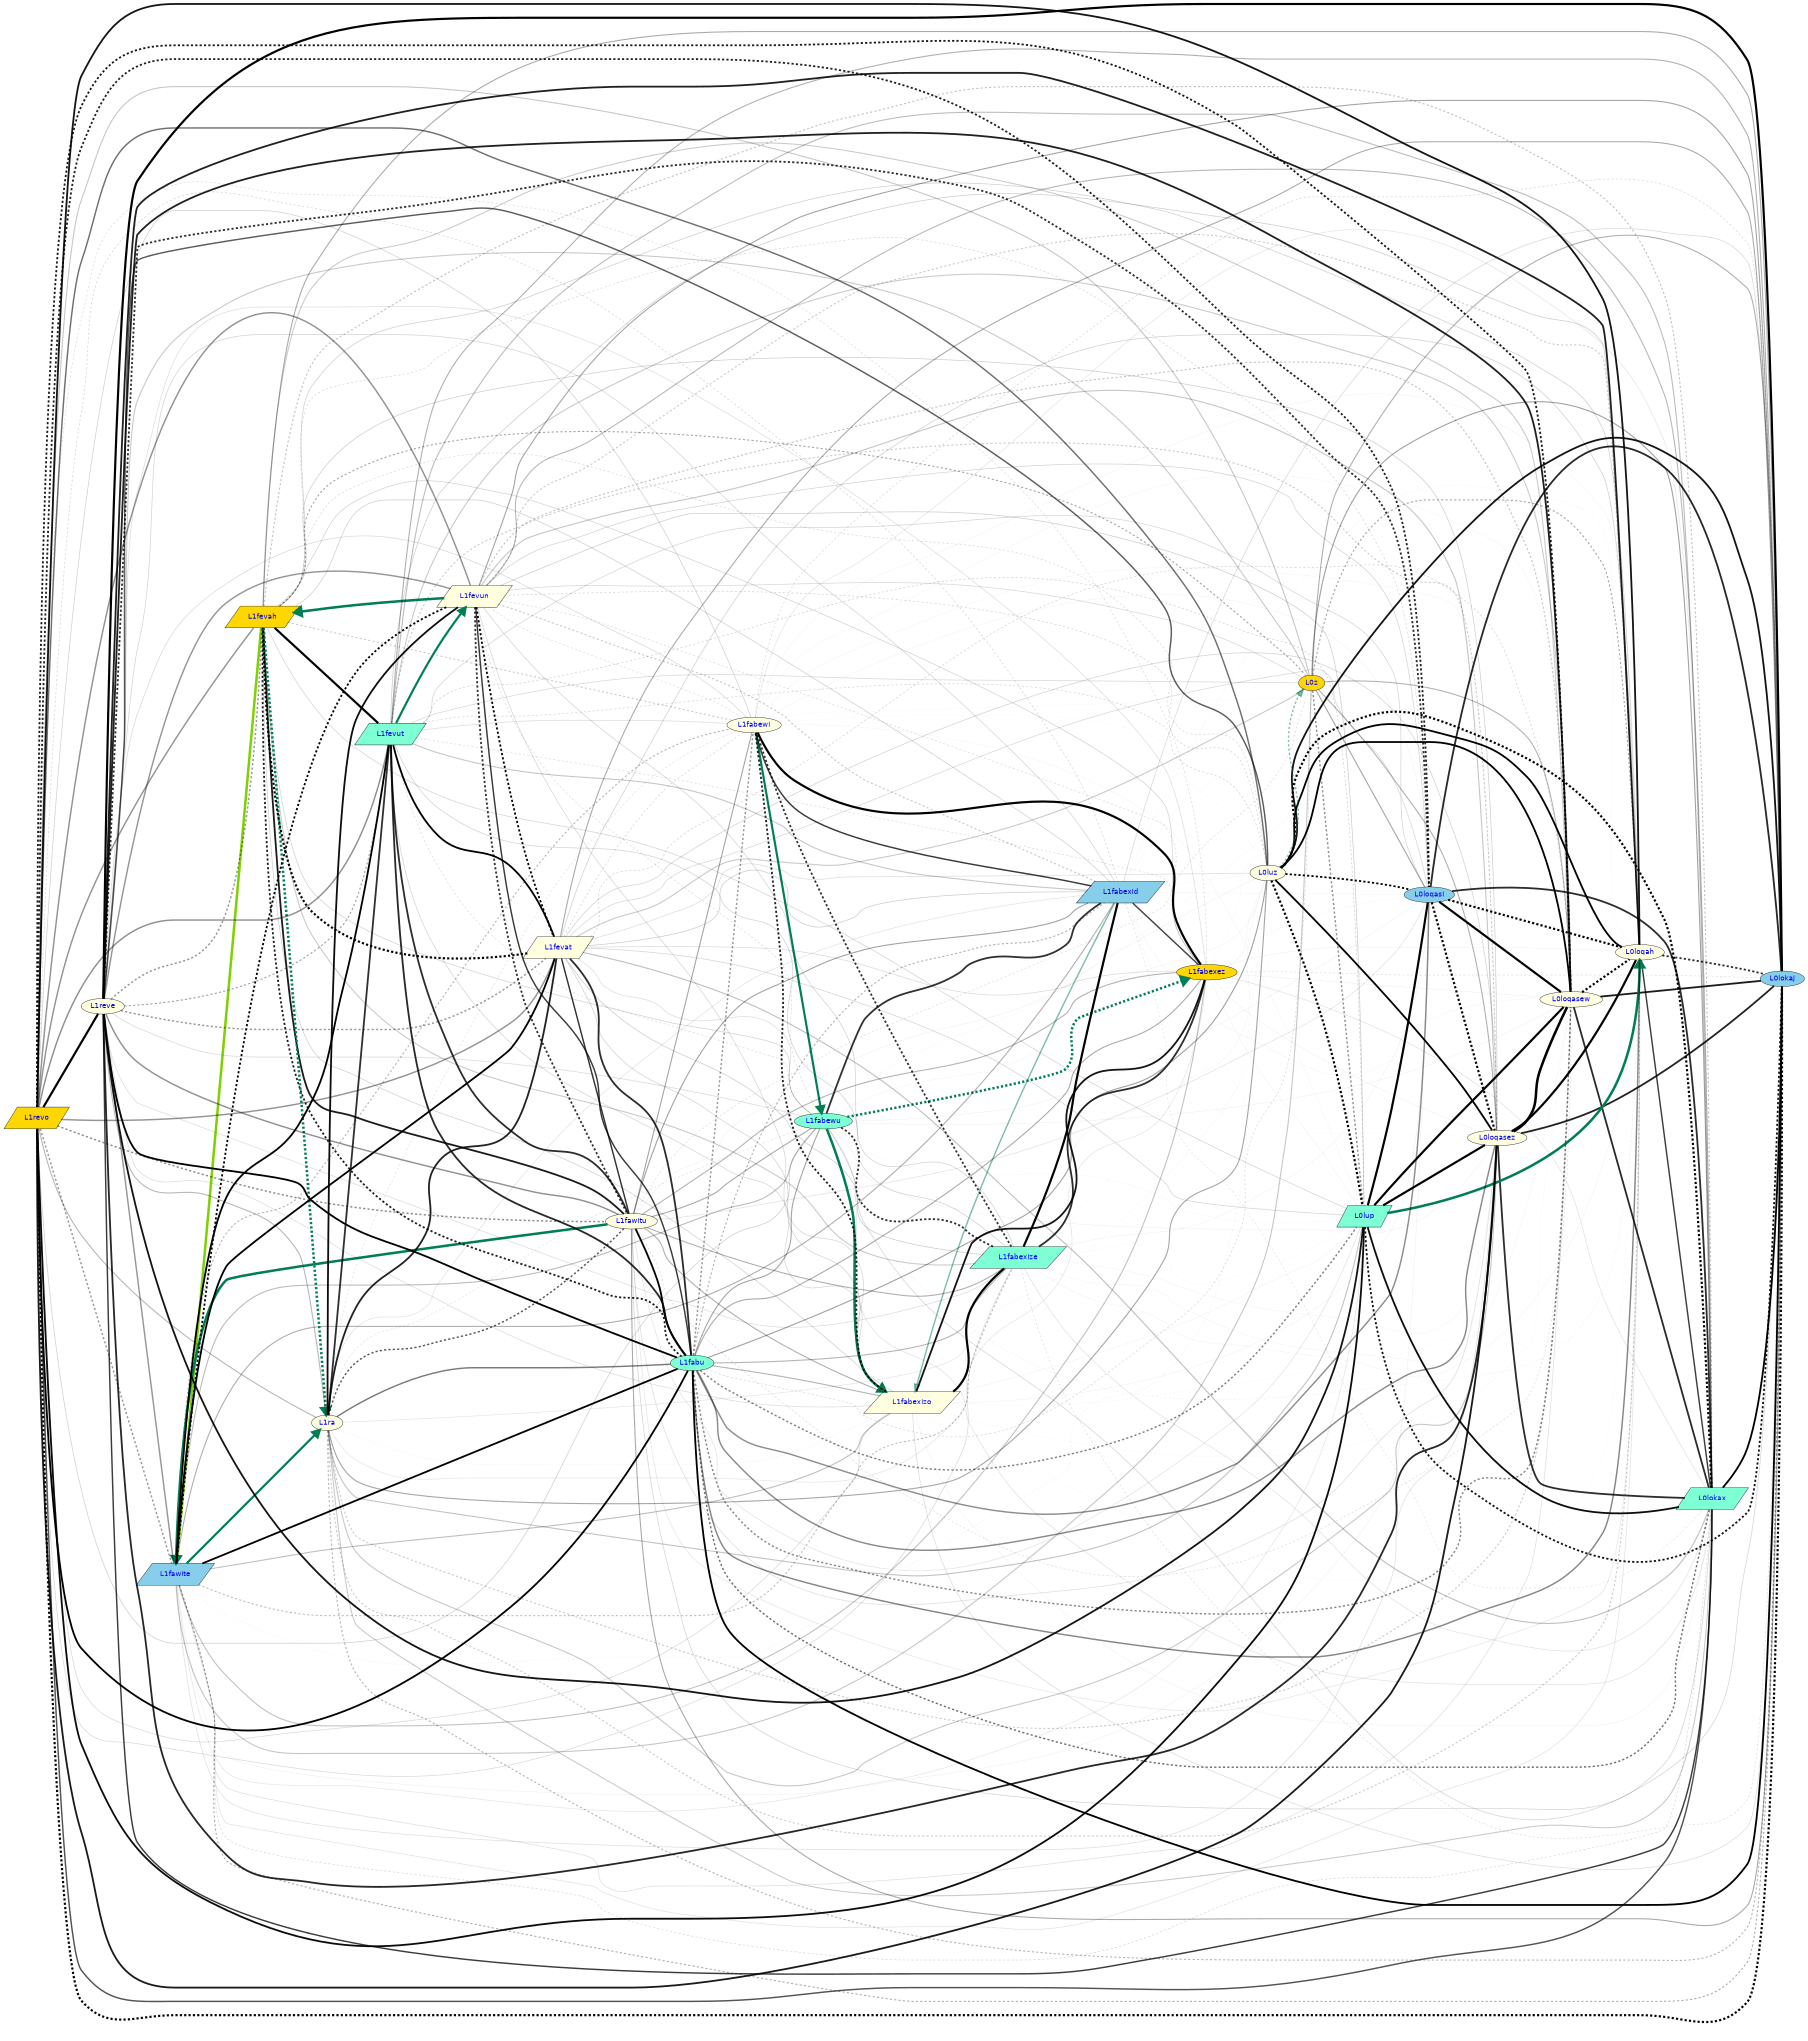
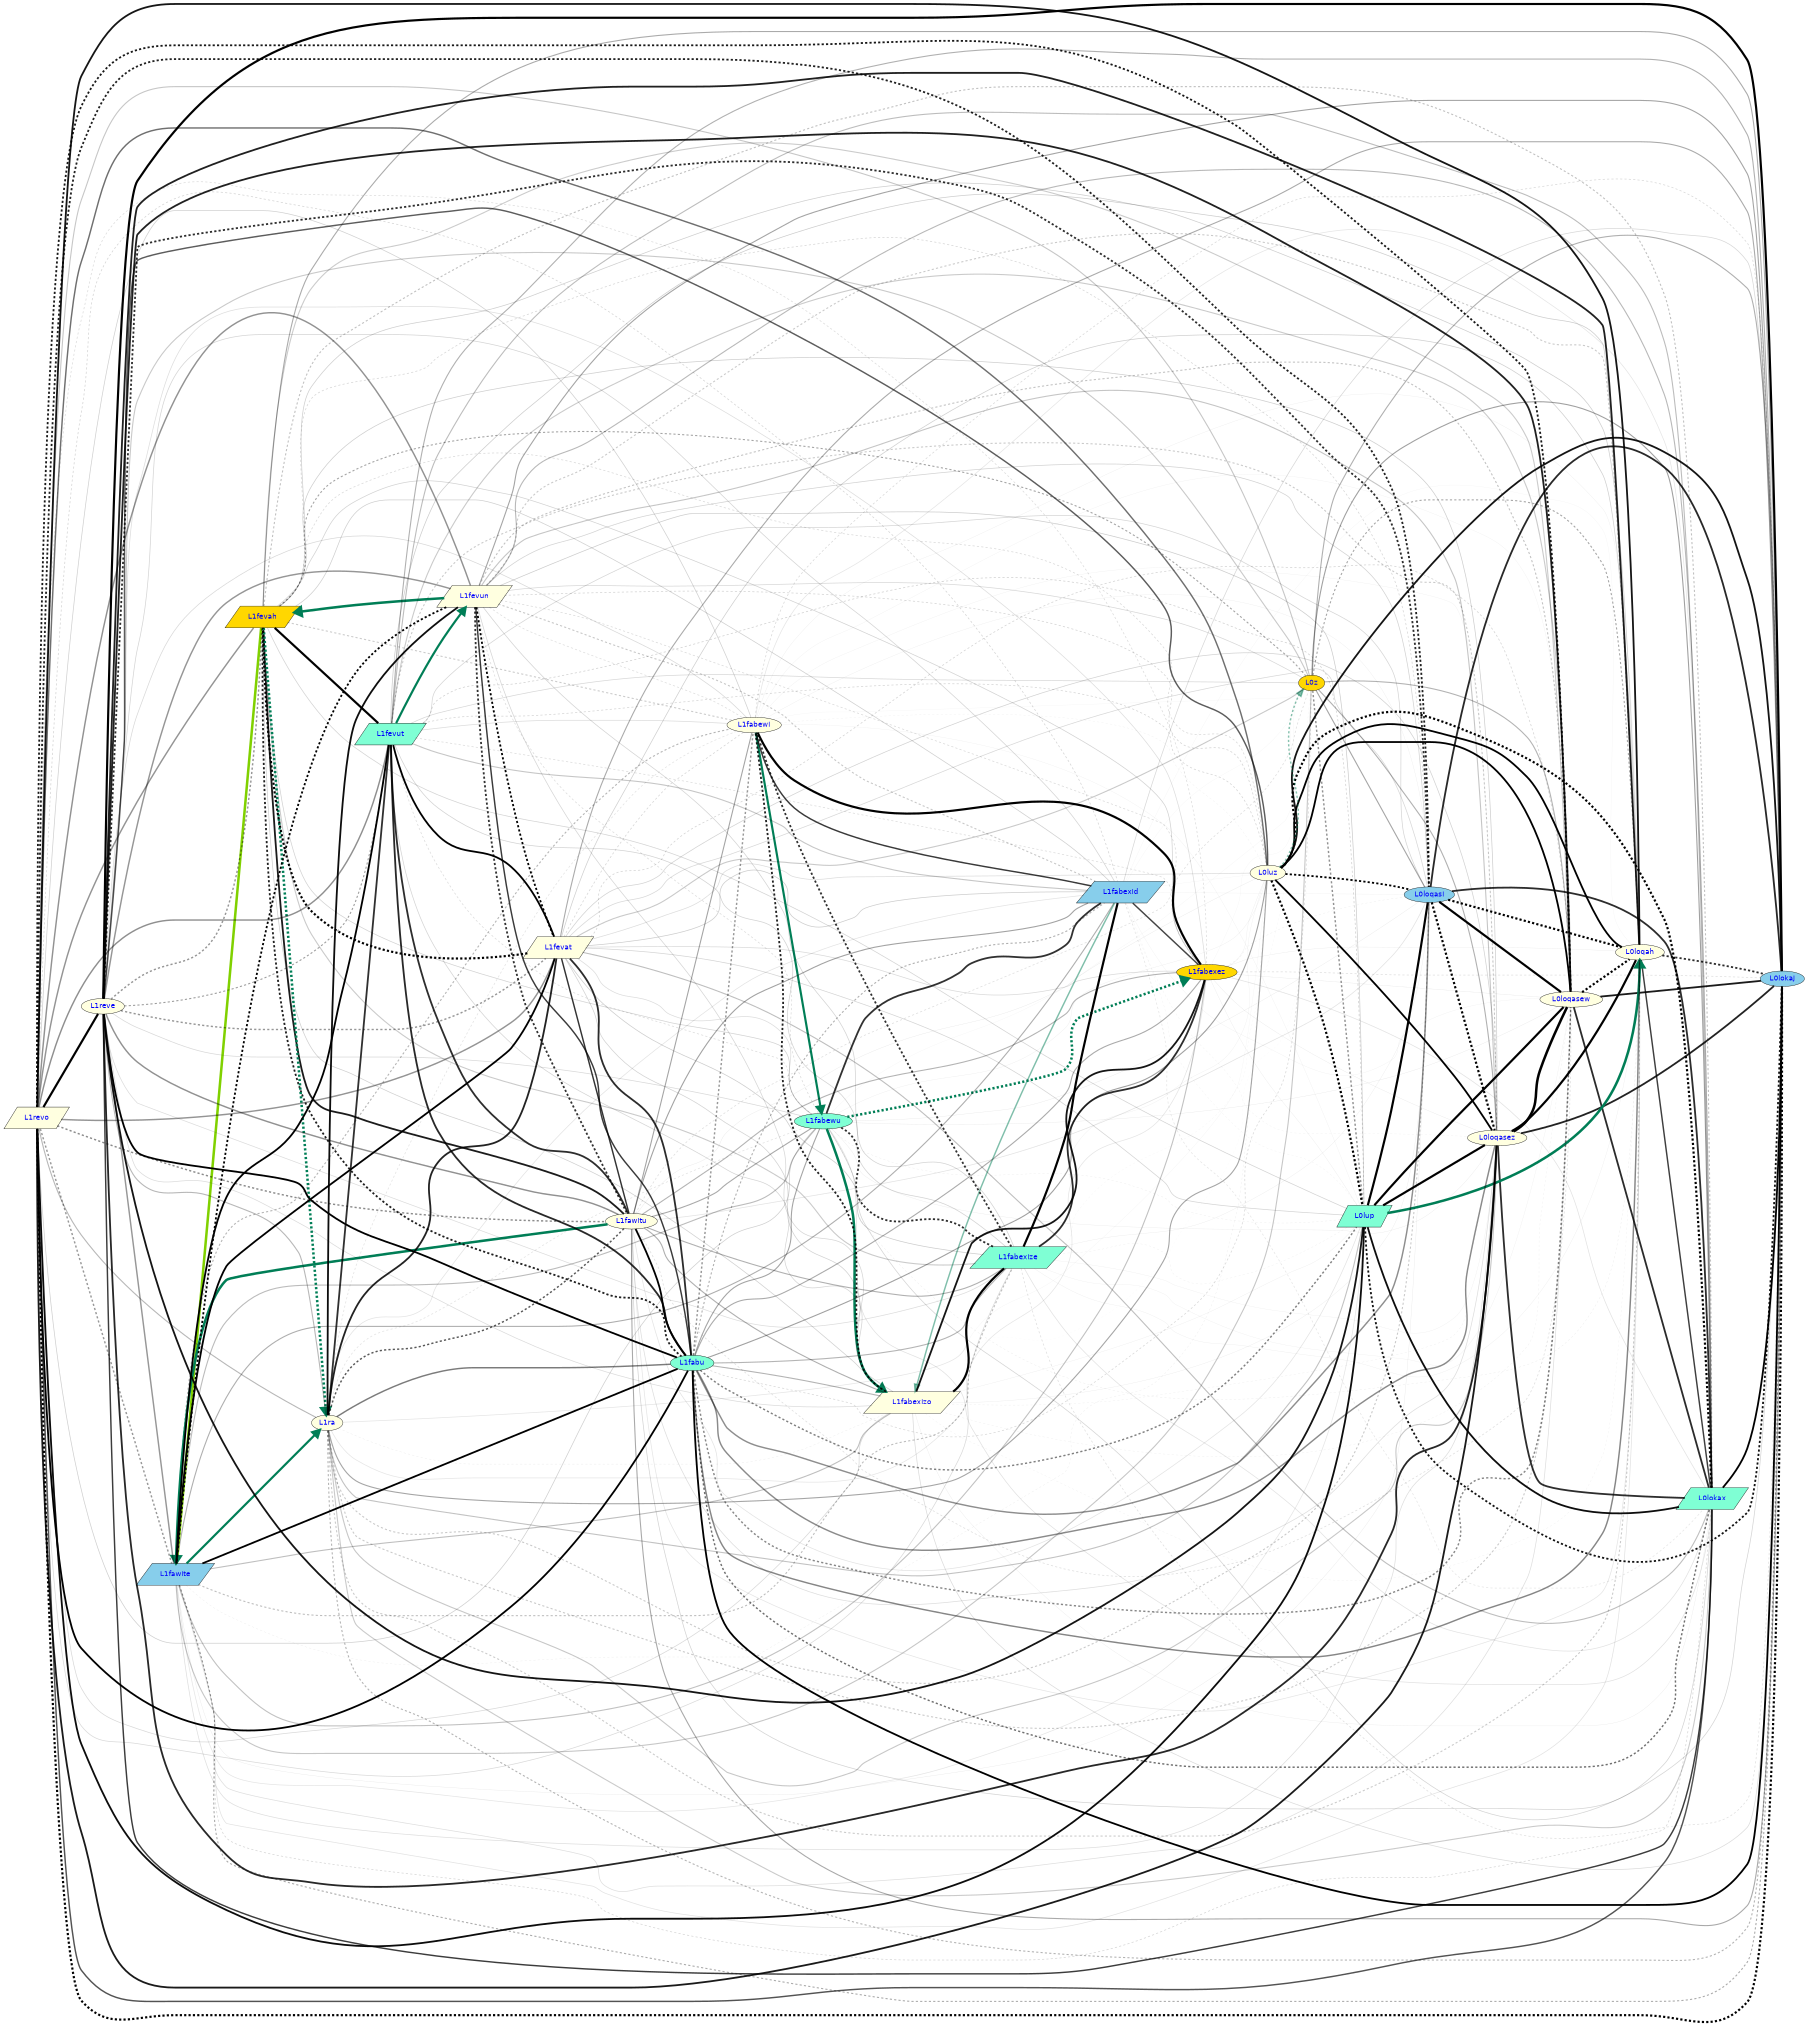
node "L1revo": fillcolor gold -> lightyellow
edge "L0loqasi" -- "L1ra": added
